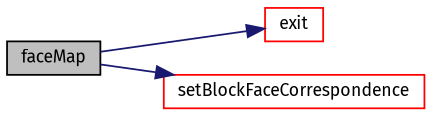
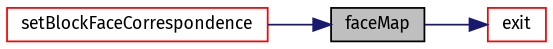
edge "faceMap" -> "setBlockFaceCorrespondence": reversed
